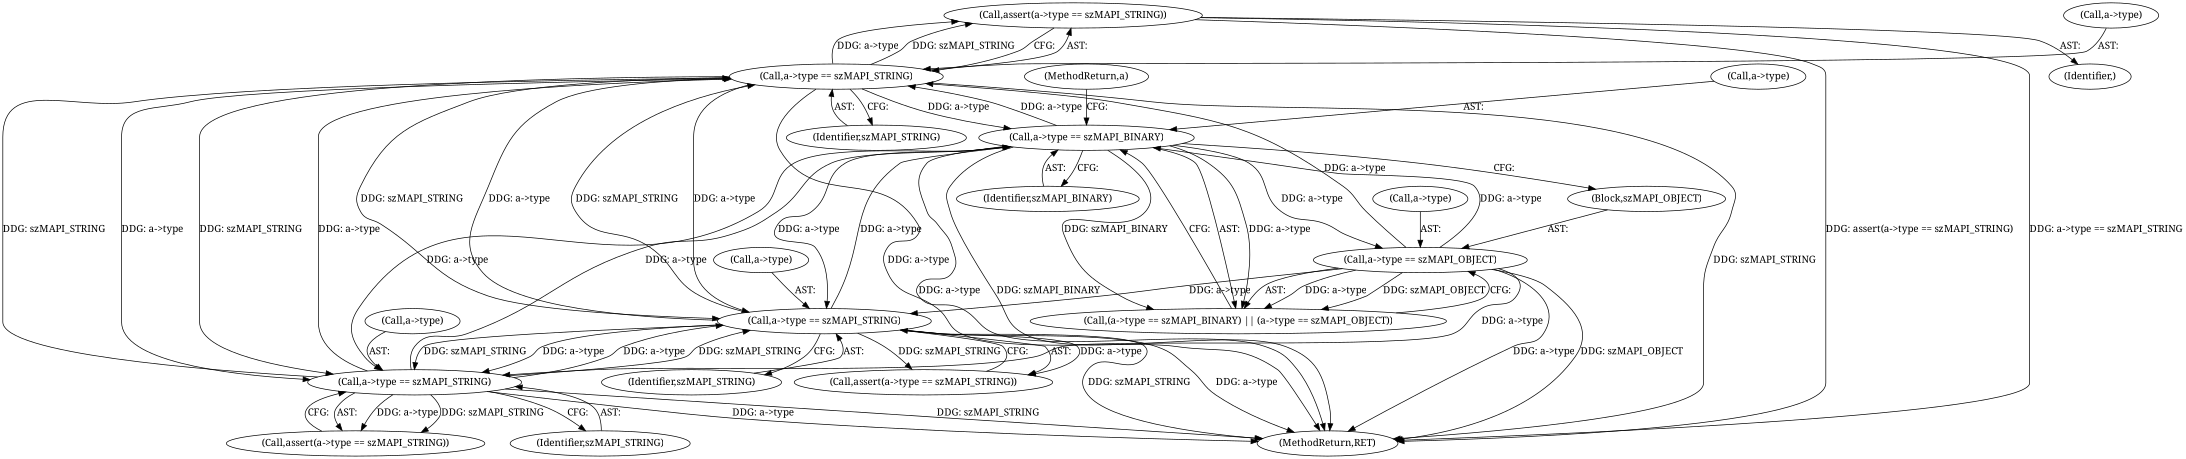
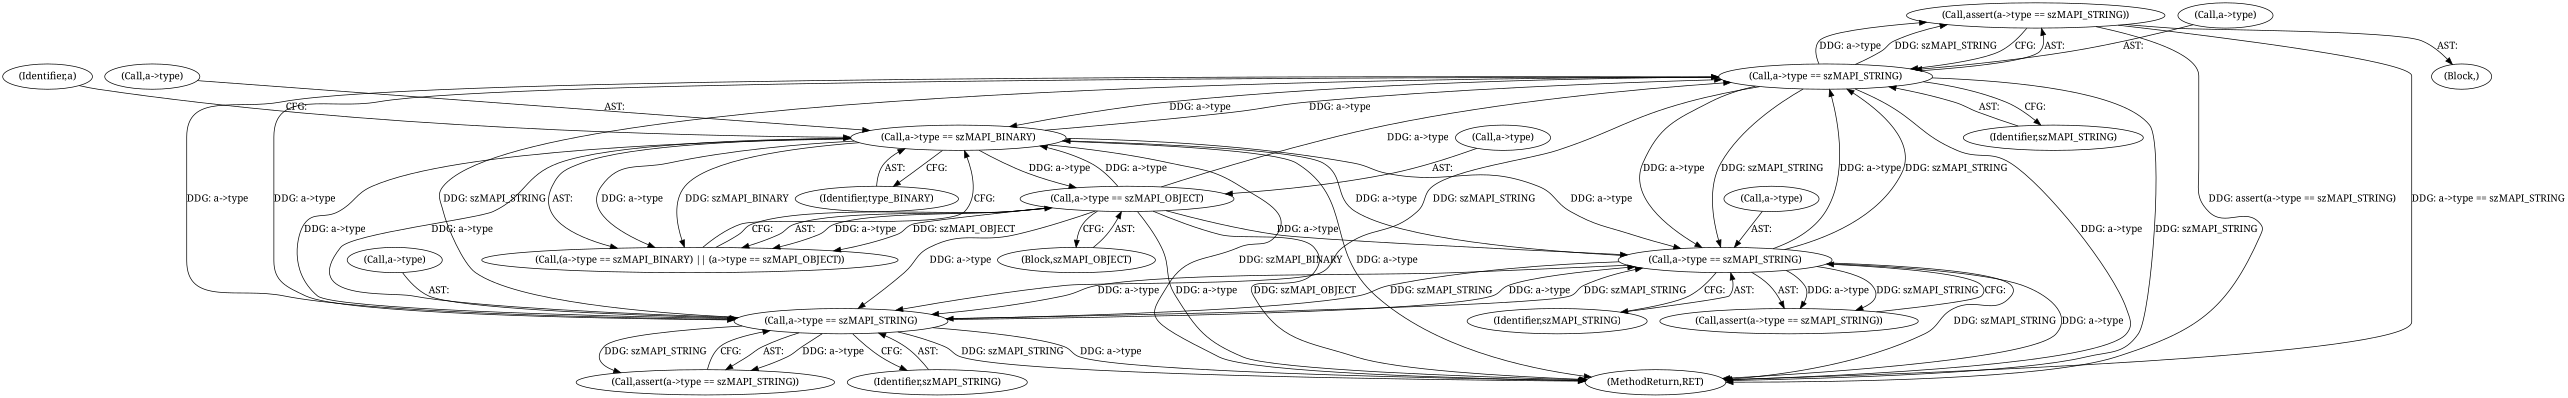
node "(MethodReturn,a)": label "(MethodReturn,a)" -> "(Identifier,a)"
node "(Identifier,)": label "(Identifier,)" -> "(Block,)"
edge "(Call,a->type == szMAPI_BINARY)" -> "(Block,szMAPI_OBJECT)": now "(Call,a->type == szMAPI_OBJECT)" -> "(Block,szMAPI_OBJECT)"
node "(Identifier,szMAPI_BINARY)": label "(Identifier,szMAPI_BINARY)" -> "(Identifier,type_BINARY)"
